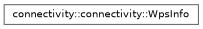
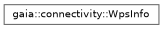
node "connectivity::connectivity::WpsInfo": label "connectivity::connectivity::WpsInfo" -> "gaia::connectivity::WpsInfo"
